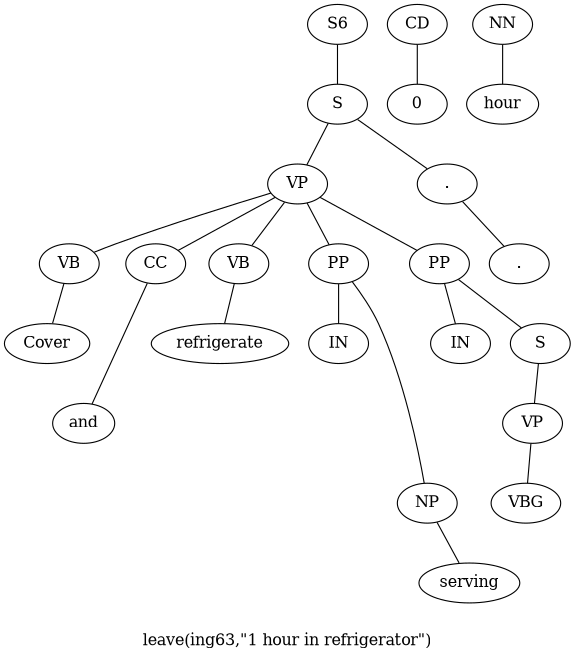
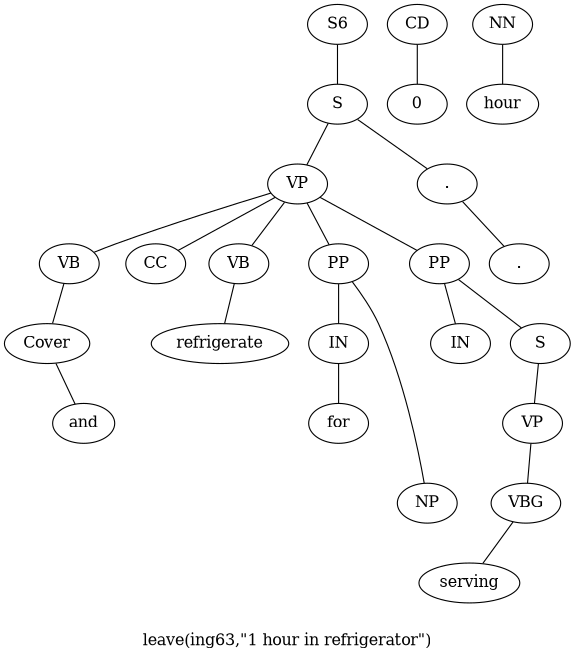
edge "CC" -- "and": now "Cover" -- "and"
node "for": added
edge "NP" -- "serving": now "VBG" -- "serving"
